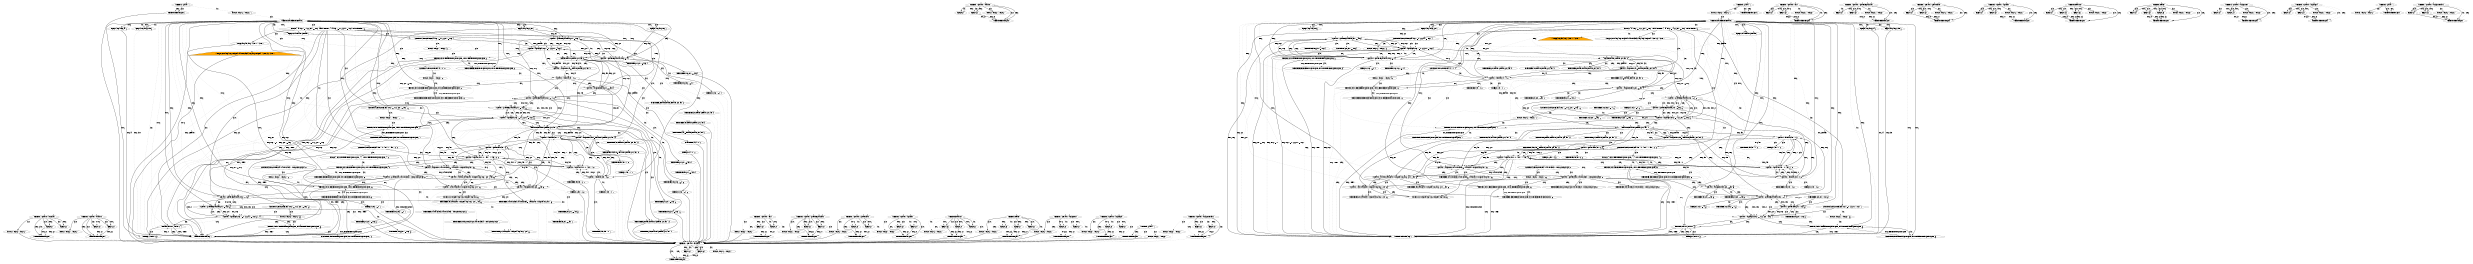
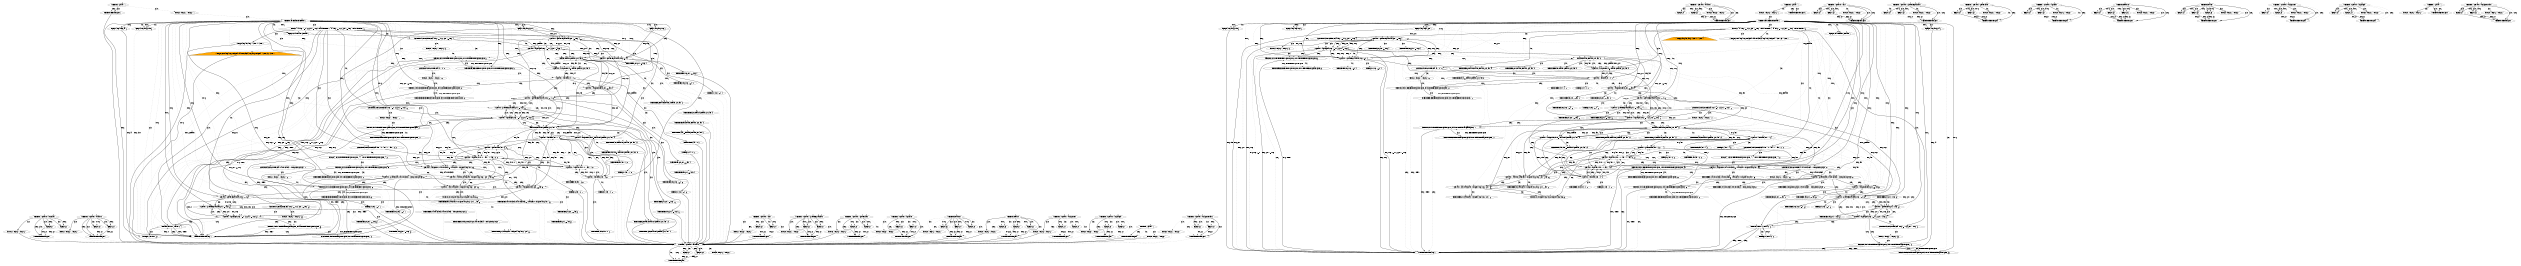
edge "(CONTROL_STRUCTURE,IF,if (stop >= 0 && pos > stop))" -> "(<operator>.logicalAnd,stop >= 0 && pos > stop)": reversed
edge "(<operator>.logicalAnd,stop >= 0 && pos > stop)" -> "(<operator>.greaterThan,pos > stop)": style dotted -> bold
